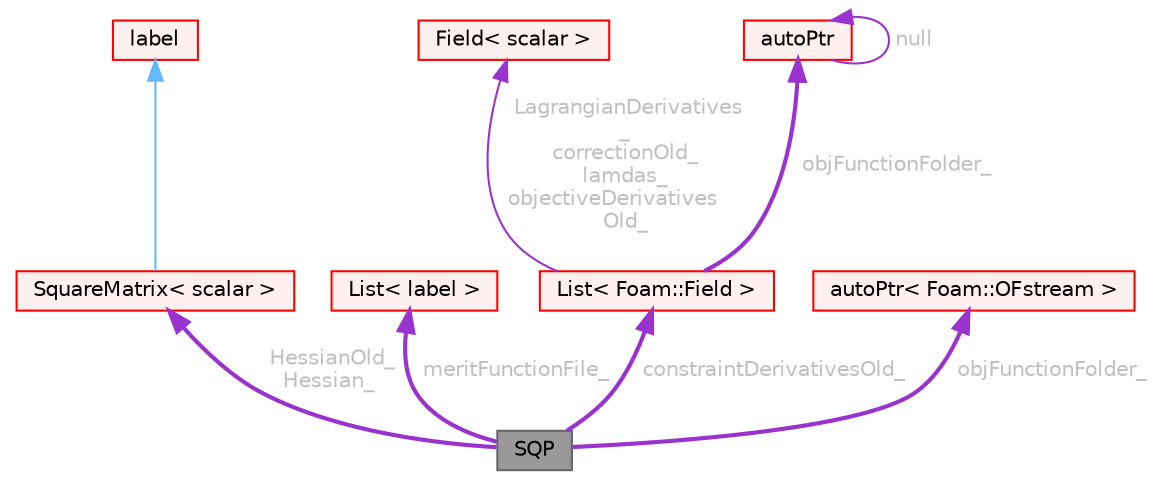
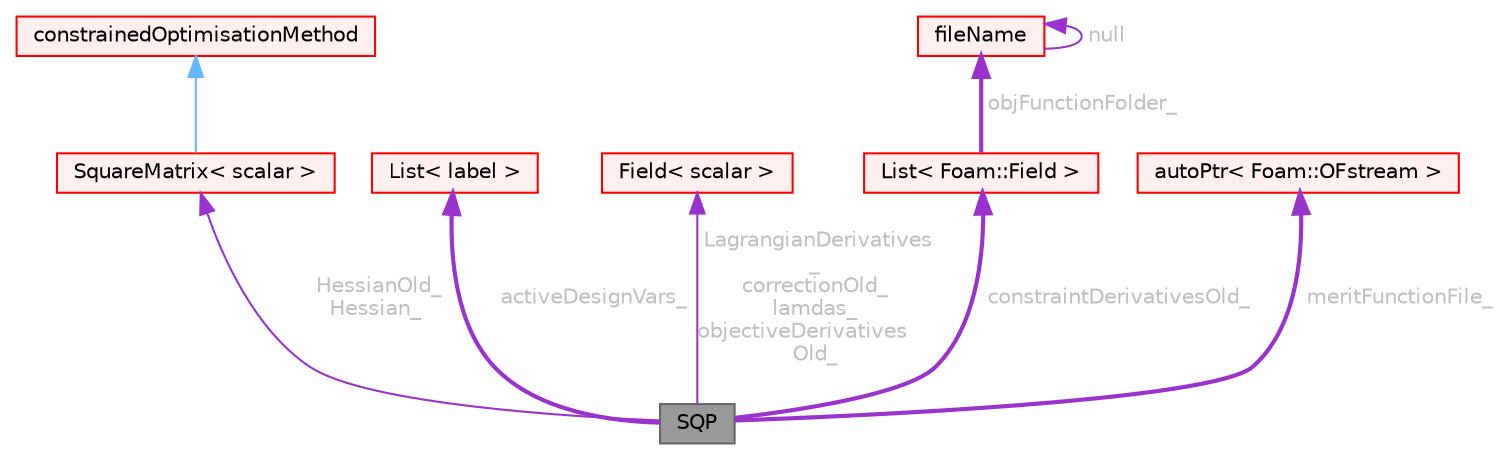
node "label": label "label" -> "constrainedOptimisationMethod"
node "autoPtr": label "autoPtr" -> "fileName"
edge "List< Foam::Field >" -> "Field< scalar >": now "SQP" -> "Field< scalar >"
edge "SQP" -> "List< label >": label " meritFunctionFile_" -> " activeDesignVars_"
edge "SQP" -> "autoPtr< Foam::OFstream >": label " objFunctionFolder_" -> " meritFunctionFile_"
edge "SQP" -> "SquareMatrix< scalar >": style bold -> solid
